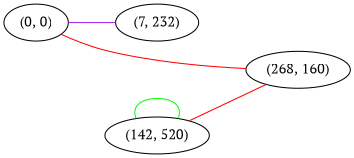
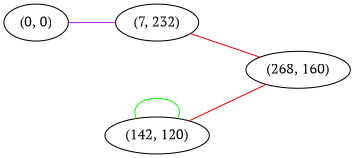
edge "(0, 0)" -- "(268, 160)": now "(7, 232)" -- "(268, 160)"
node "(142, 520)": label "(142, 520)" -> "(142, 120)"
